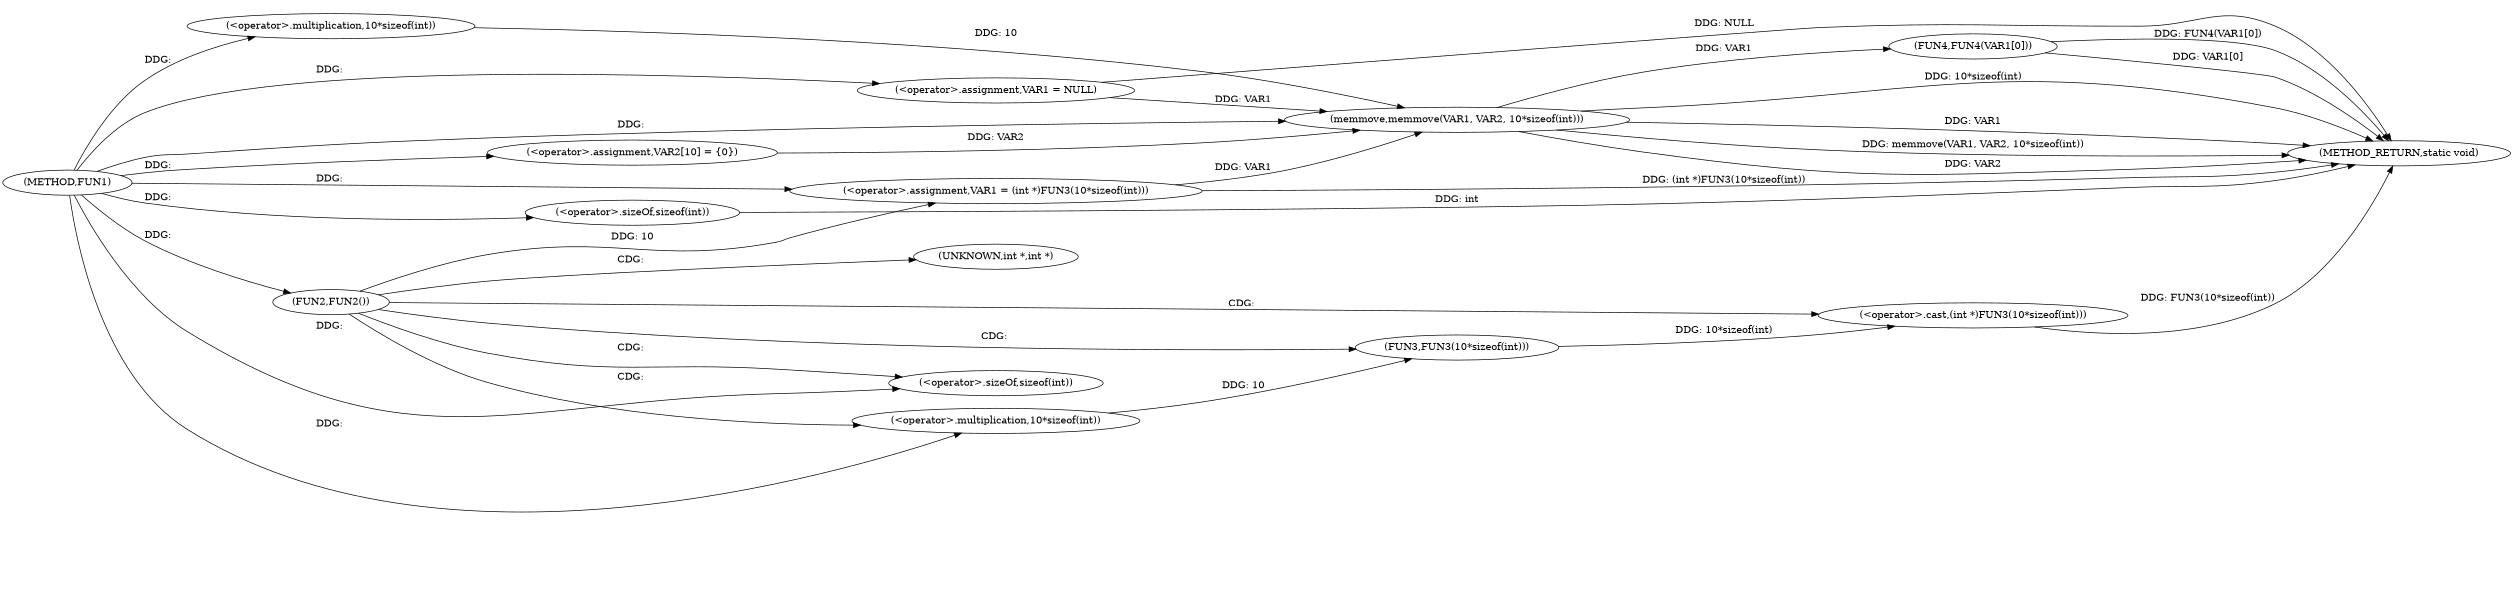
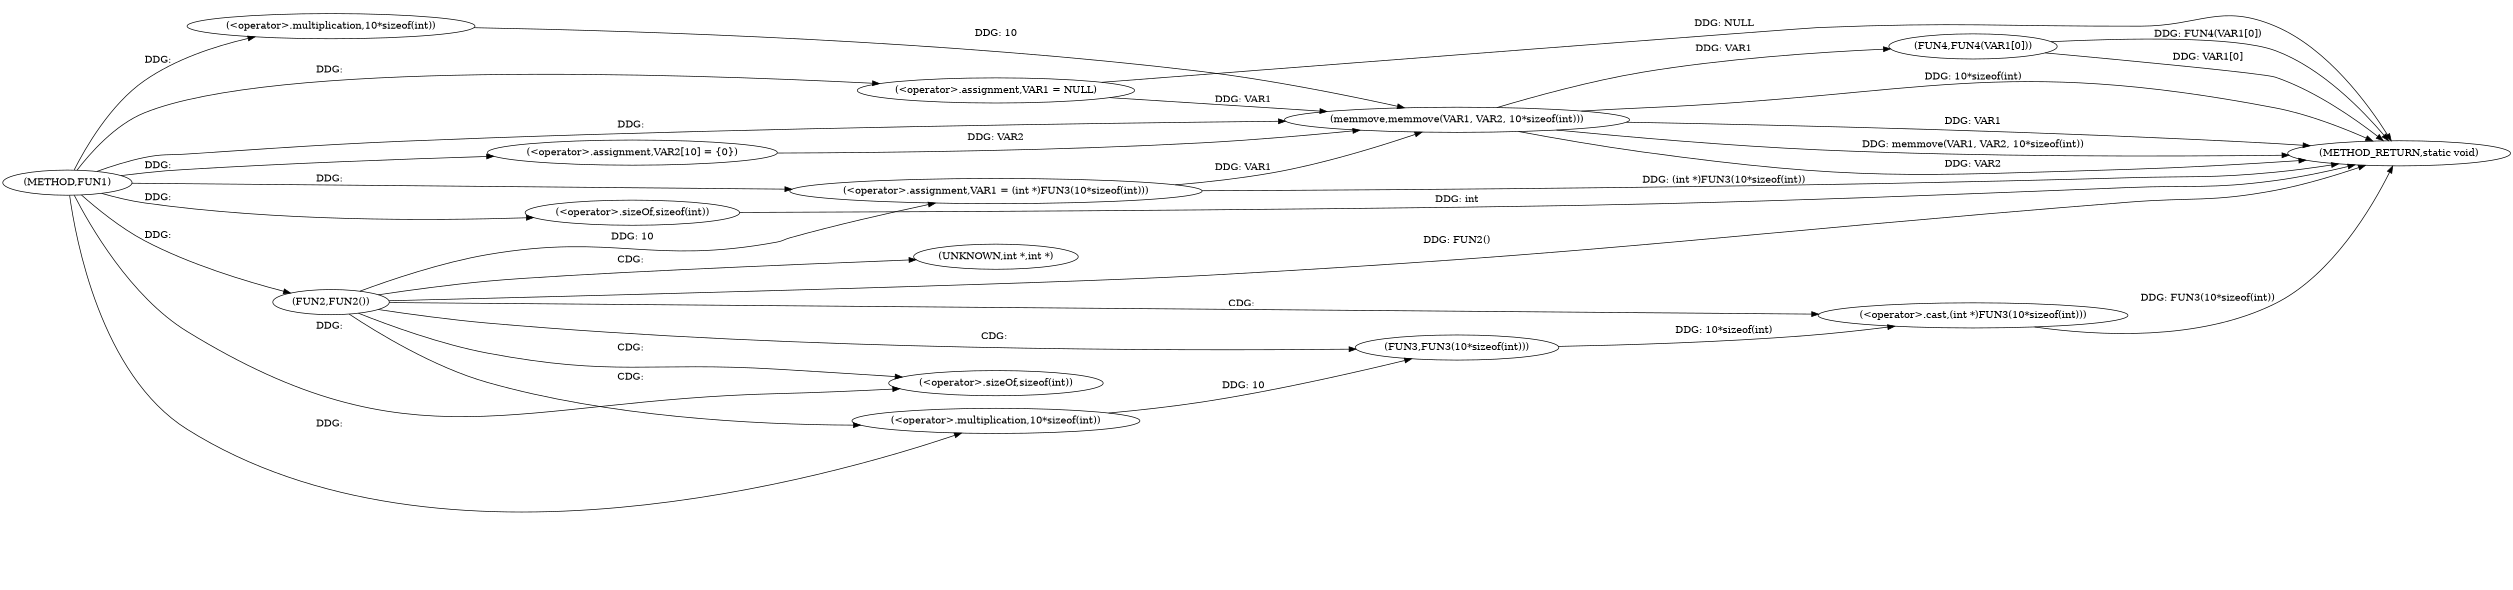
edge "(FUN2,FUN2())" -> "(METHOD_RETURN,static void)": added, label "DDG: FUN2()"
